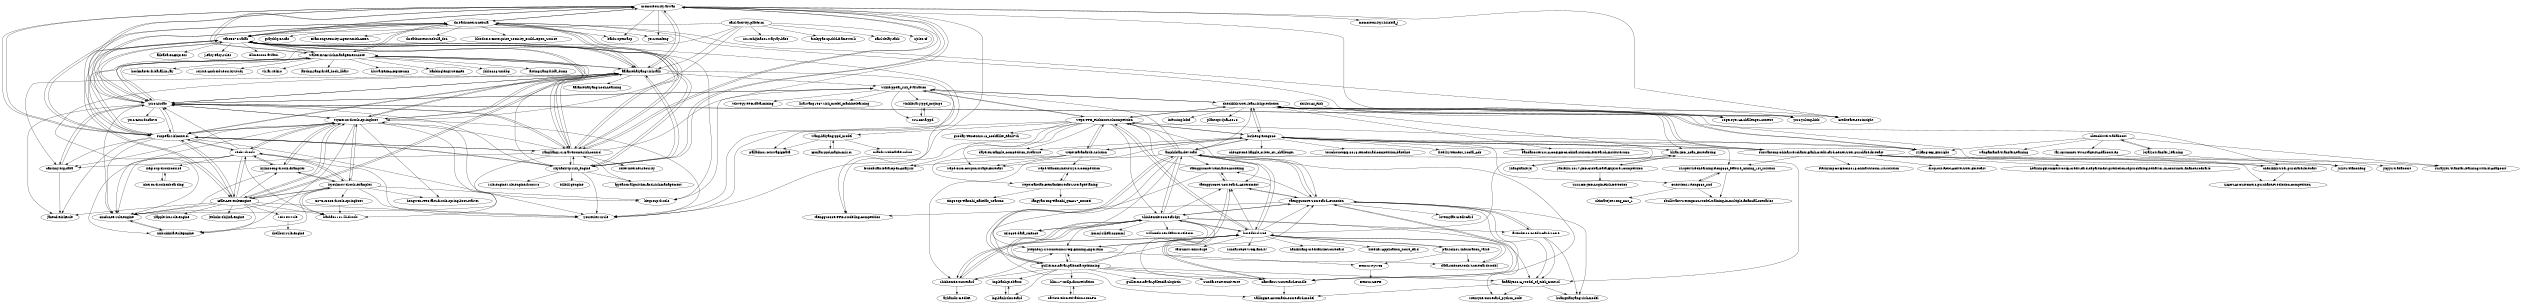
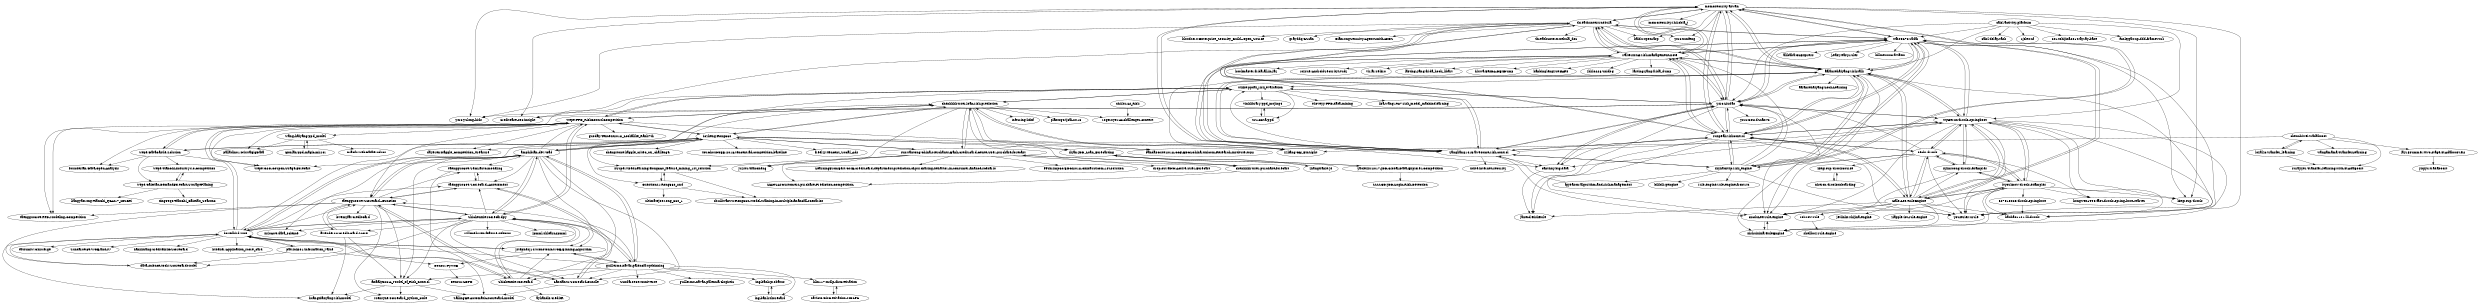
edge "taenggu0309/Semi-auto-modeling" -> "wepe/PPD_RiskControlCompetition": now "ShichenXie/scorecardpy" -> "wepe/PPD_RiskControlCompetition"
